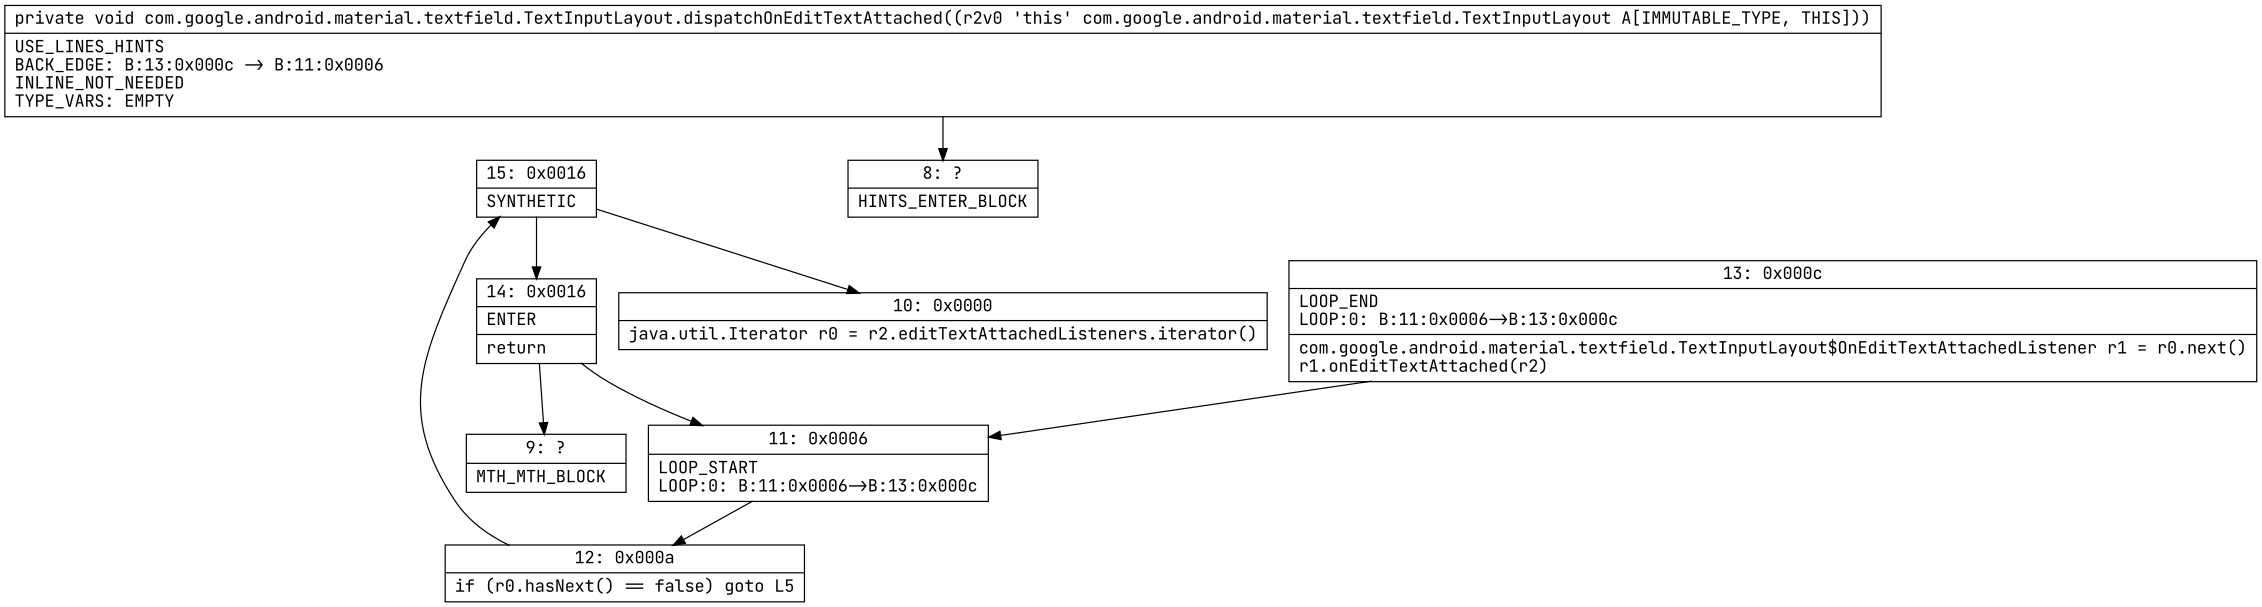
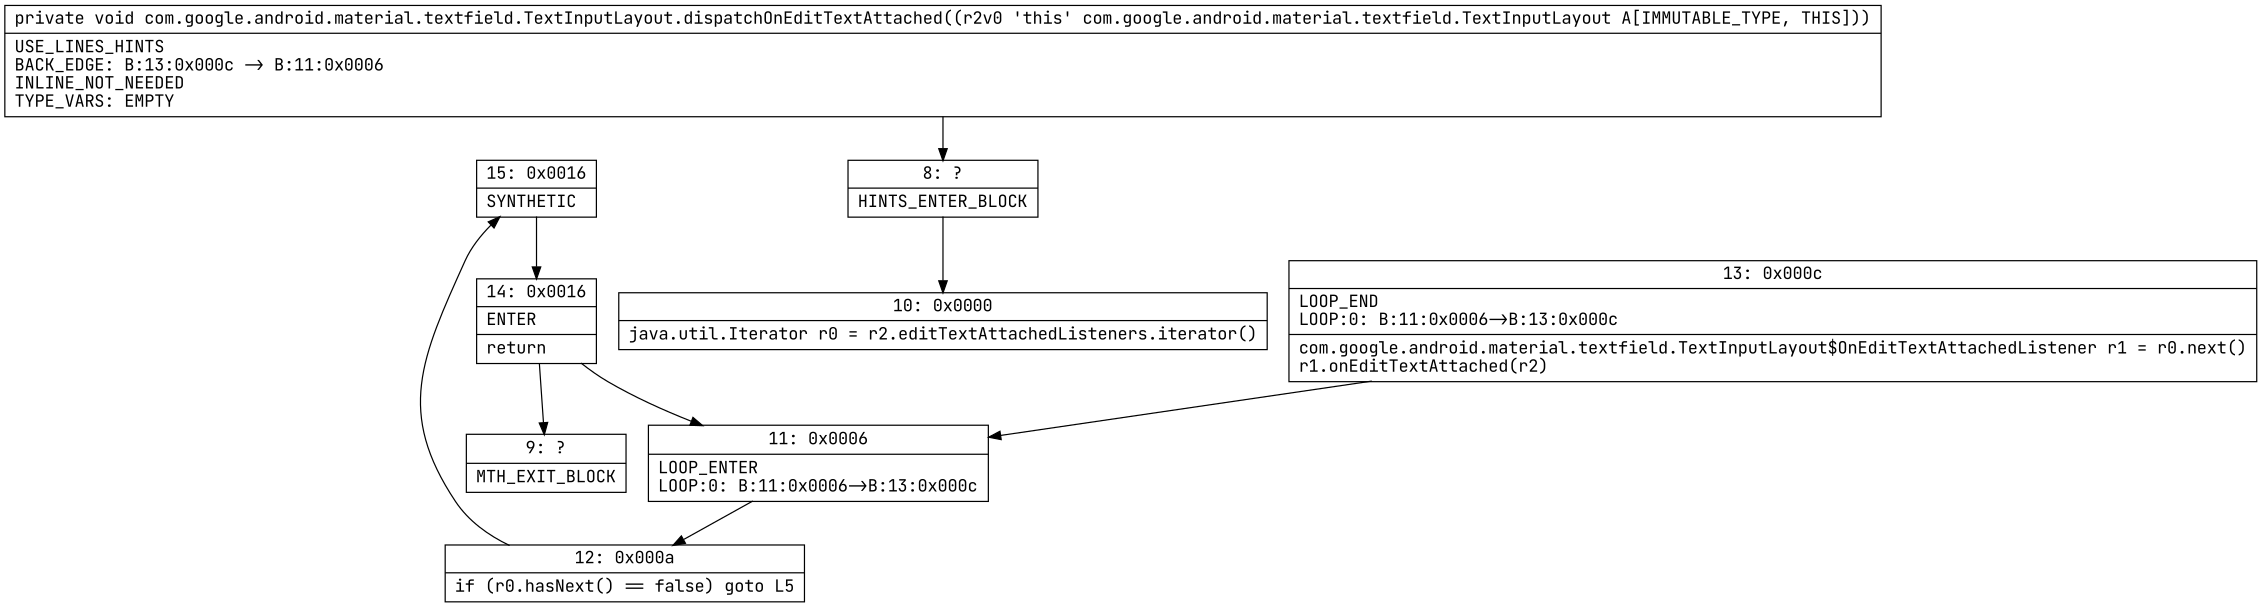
edge "15: 0x0016" -> "10: 0x0000": now "8: ?" -> "10: 0x0000"
node "11: 0x0006": text "LOOP_START" -> "LOOP_ENTER"
node "9: ?": text "MTH_MTH_BLOCK" -> "MTH_EXIT_BLOCK"
